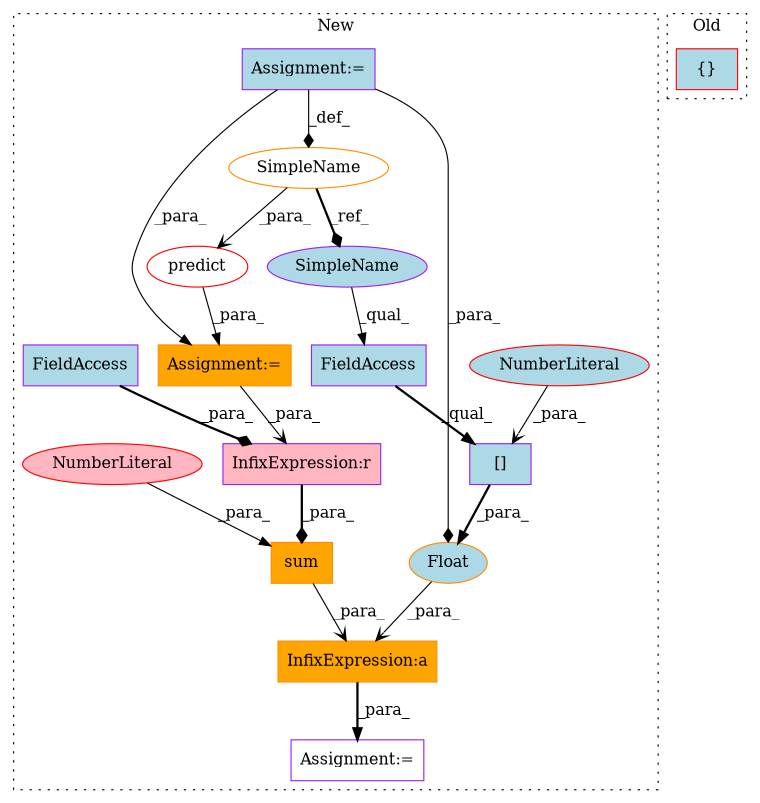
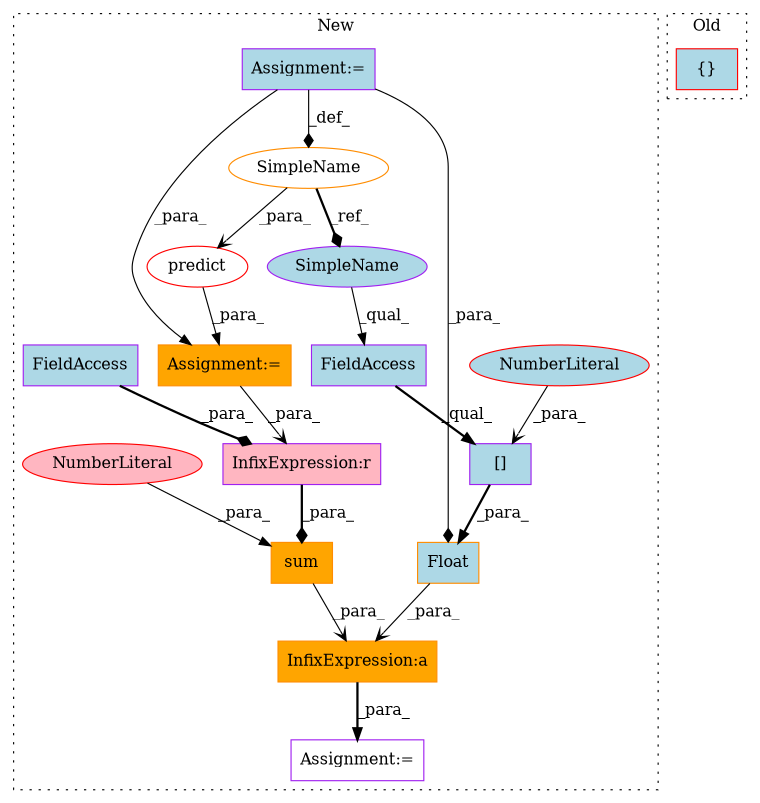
node "Float": shape ellipse -> box
